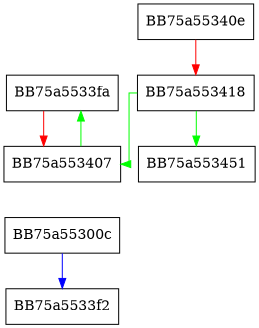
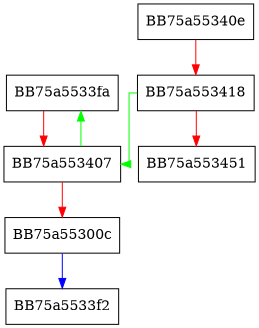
edge "BB75a553418" -> "BB75a553451": color green -> red
edge "BB75a553407" -> "BB75a55300c": added
